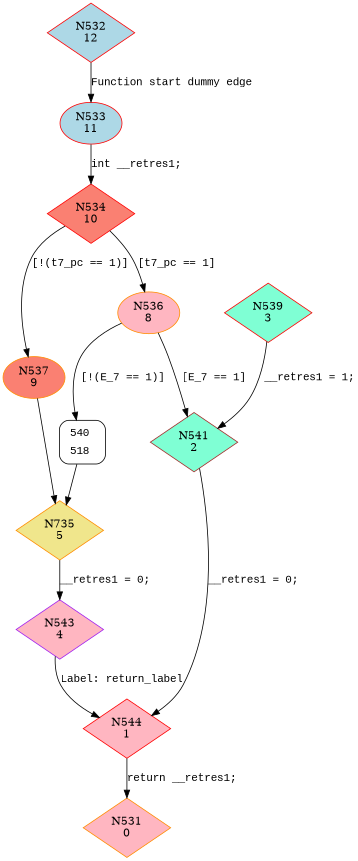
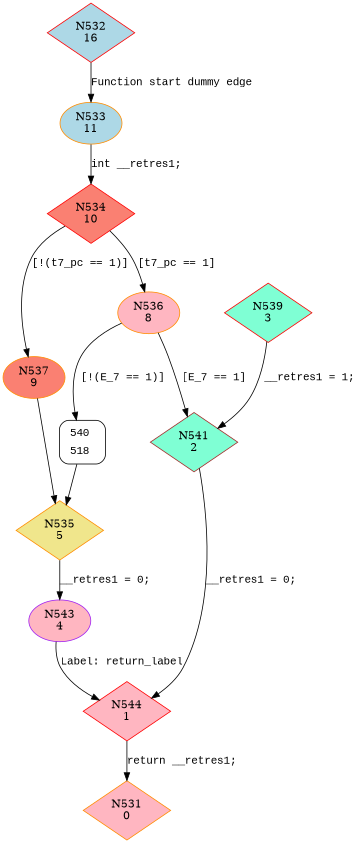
node "N532 12": label "N532 12" -> "N532 16"
node "N533 11": color red -> darkorange
node "N735 5": label "N735 5" -> "N535 5"
node "N543 4": shape diamond -> ellipse
